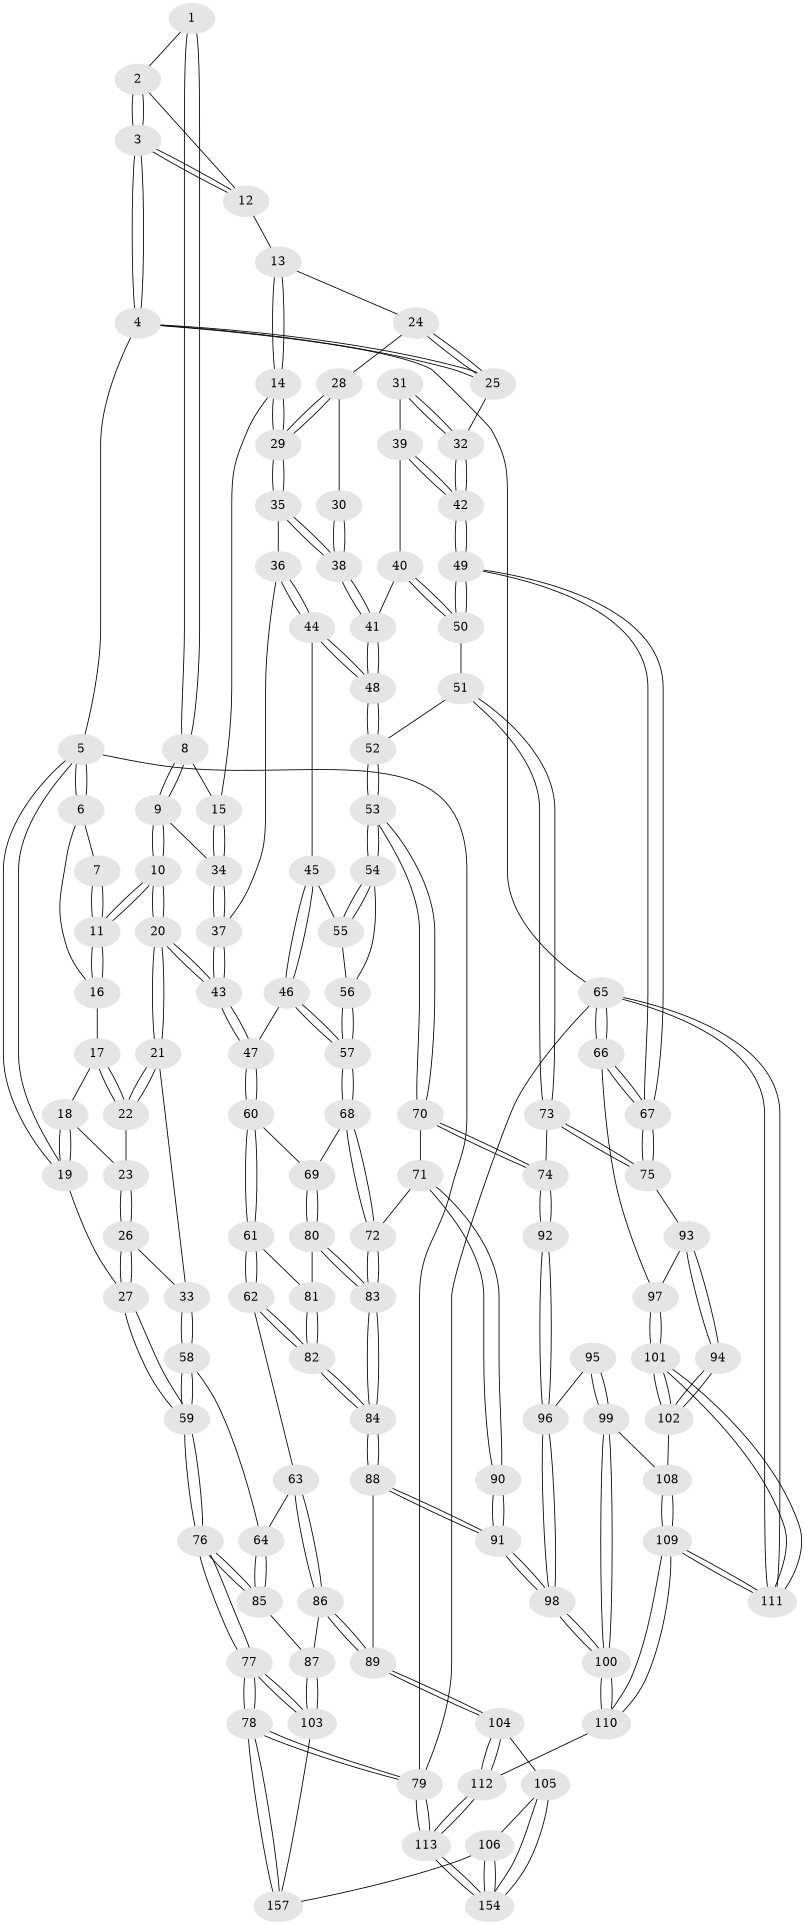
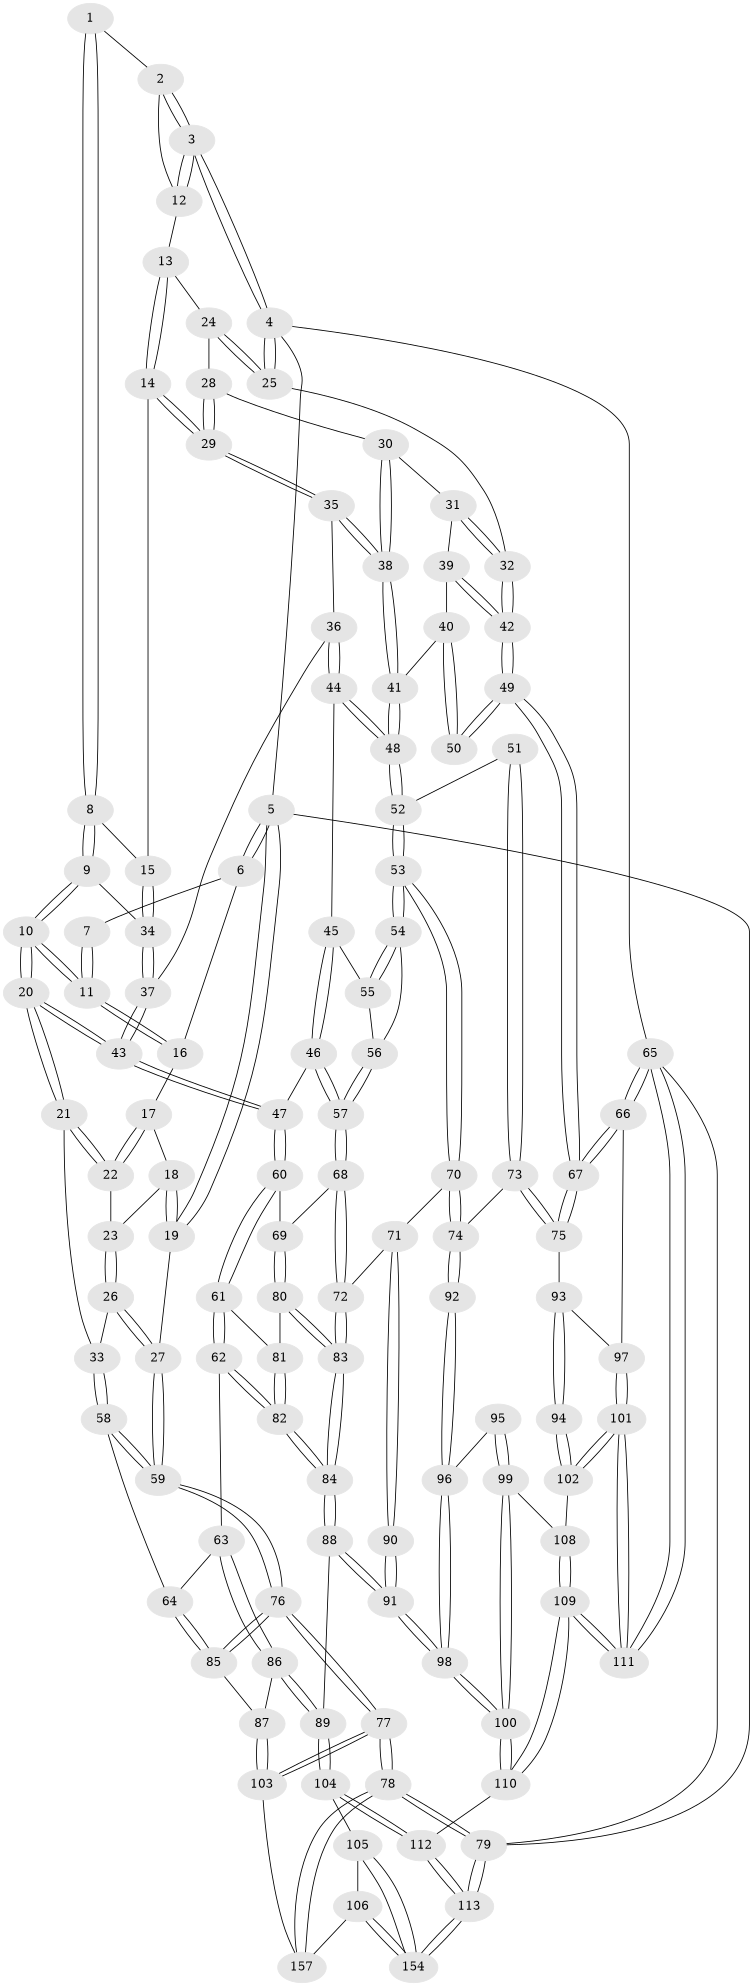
edge "30" -- "31": added
edge "50" -- "51": removed
